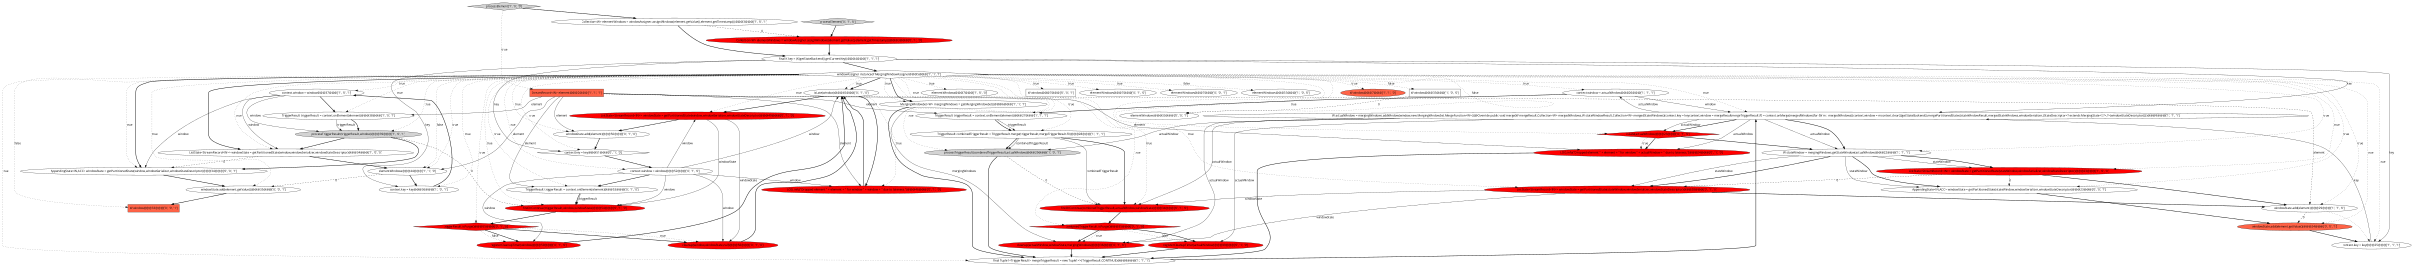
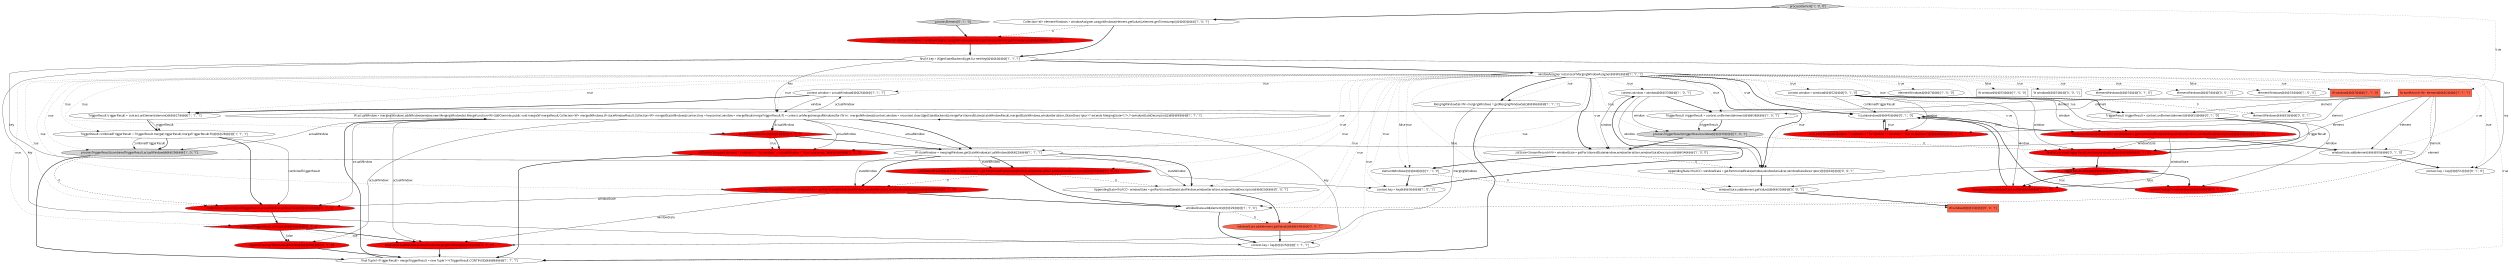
node "W window@@@7@@@['1', '1', '0']": shape ellipse -> box
edge "context.window = window@@@52@@@['0', '1', '0']" -> "isLate(window)@@@45@@@['0', '1', '0']": label "window" -> "combinedTriggerResult"
edge "StreamRecord<IN> element@@@2@@@['1', '1', '1']" -> "elementWindows@@@44@@@['1', '1', '0']": now "StreamRecord<IN> element@@@2@@@['1', '1', '1']" -> "windowState.add(element.getValue())@@@35@@@['0', '0', '1']"
node "context.key = key@@@51@@@['0', '1', '0']": shape diamond -> ellipse
edge "context.key = key@@@51@@@['0', '1', '0']" -> "context.window = window@@@52@@@['0', '1', '0']": removed
edge "windowState.add(element)@@@29@@@['1', '1', '0']" -> "context.key = key@@@25@@@['1', '1', '1']": style dotted -> bold
